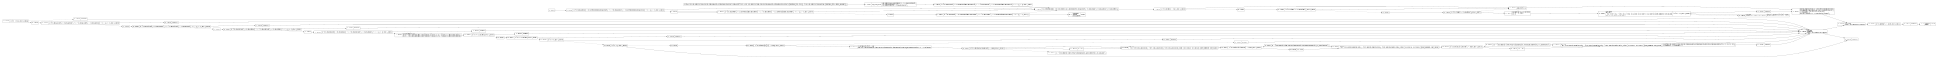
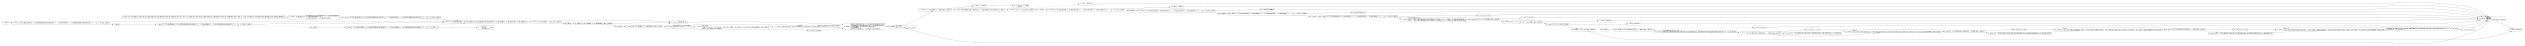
node "21: 0x00a1": added
